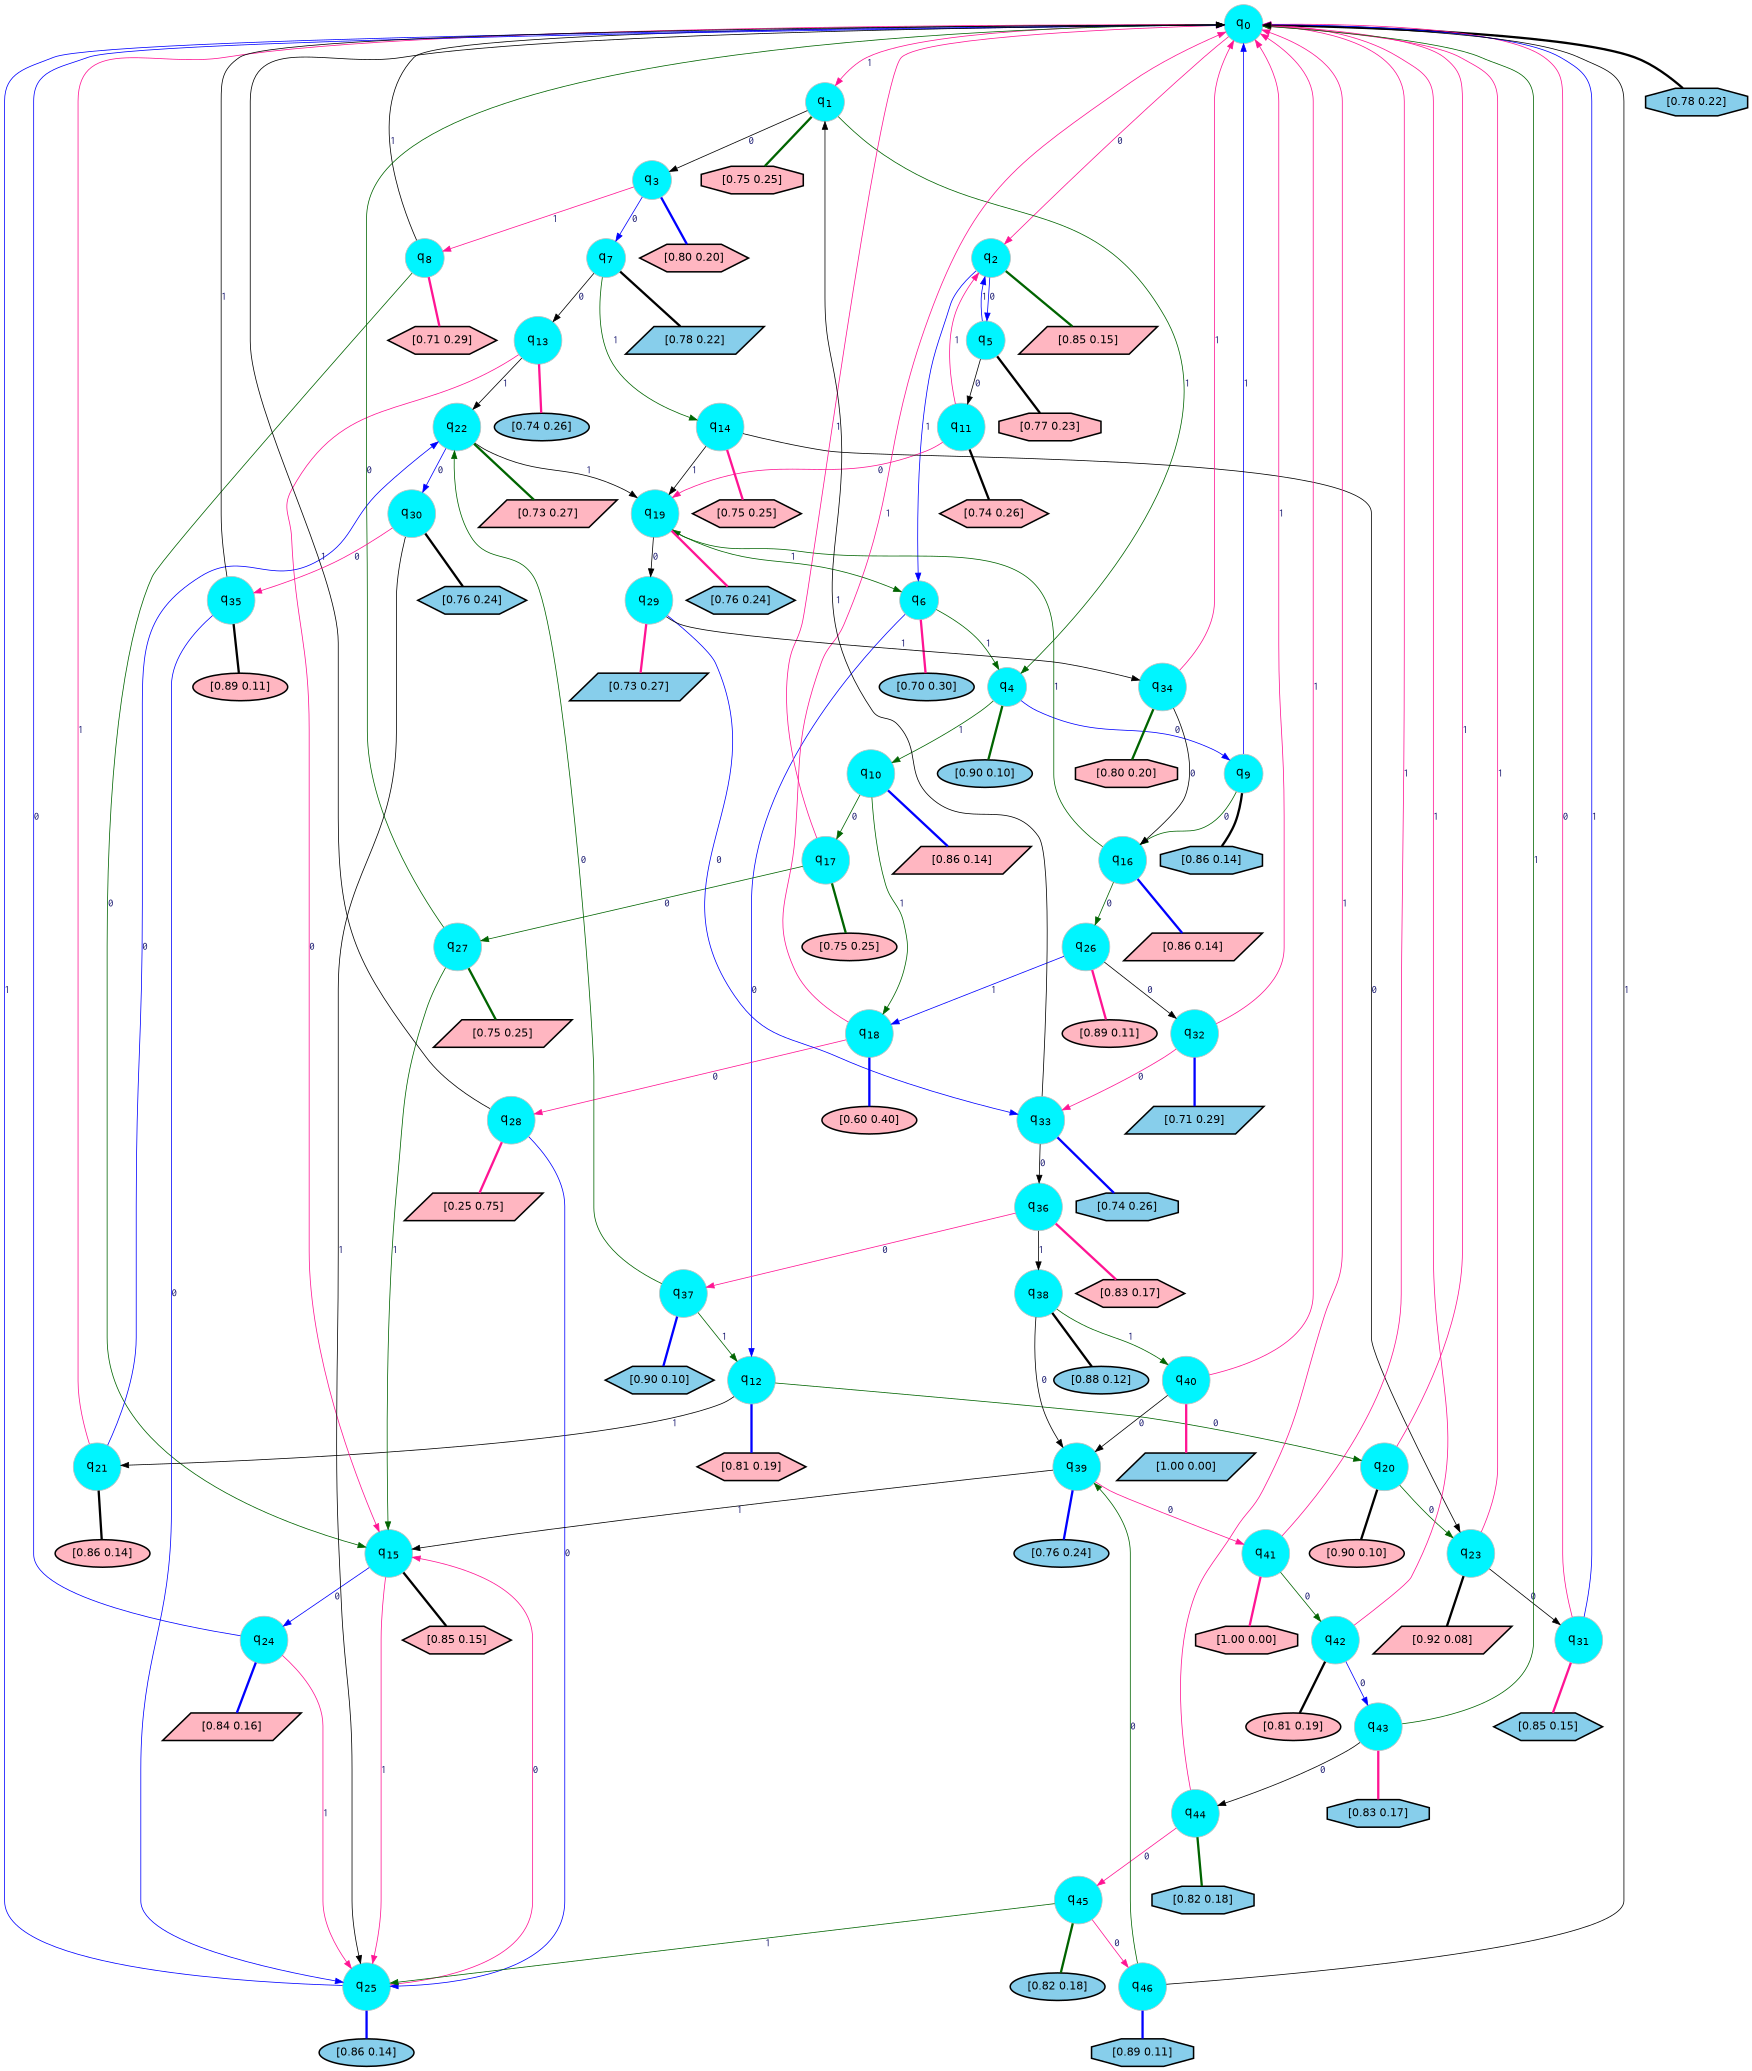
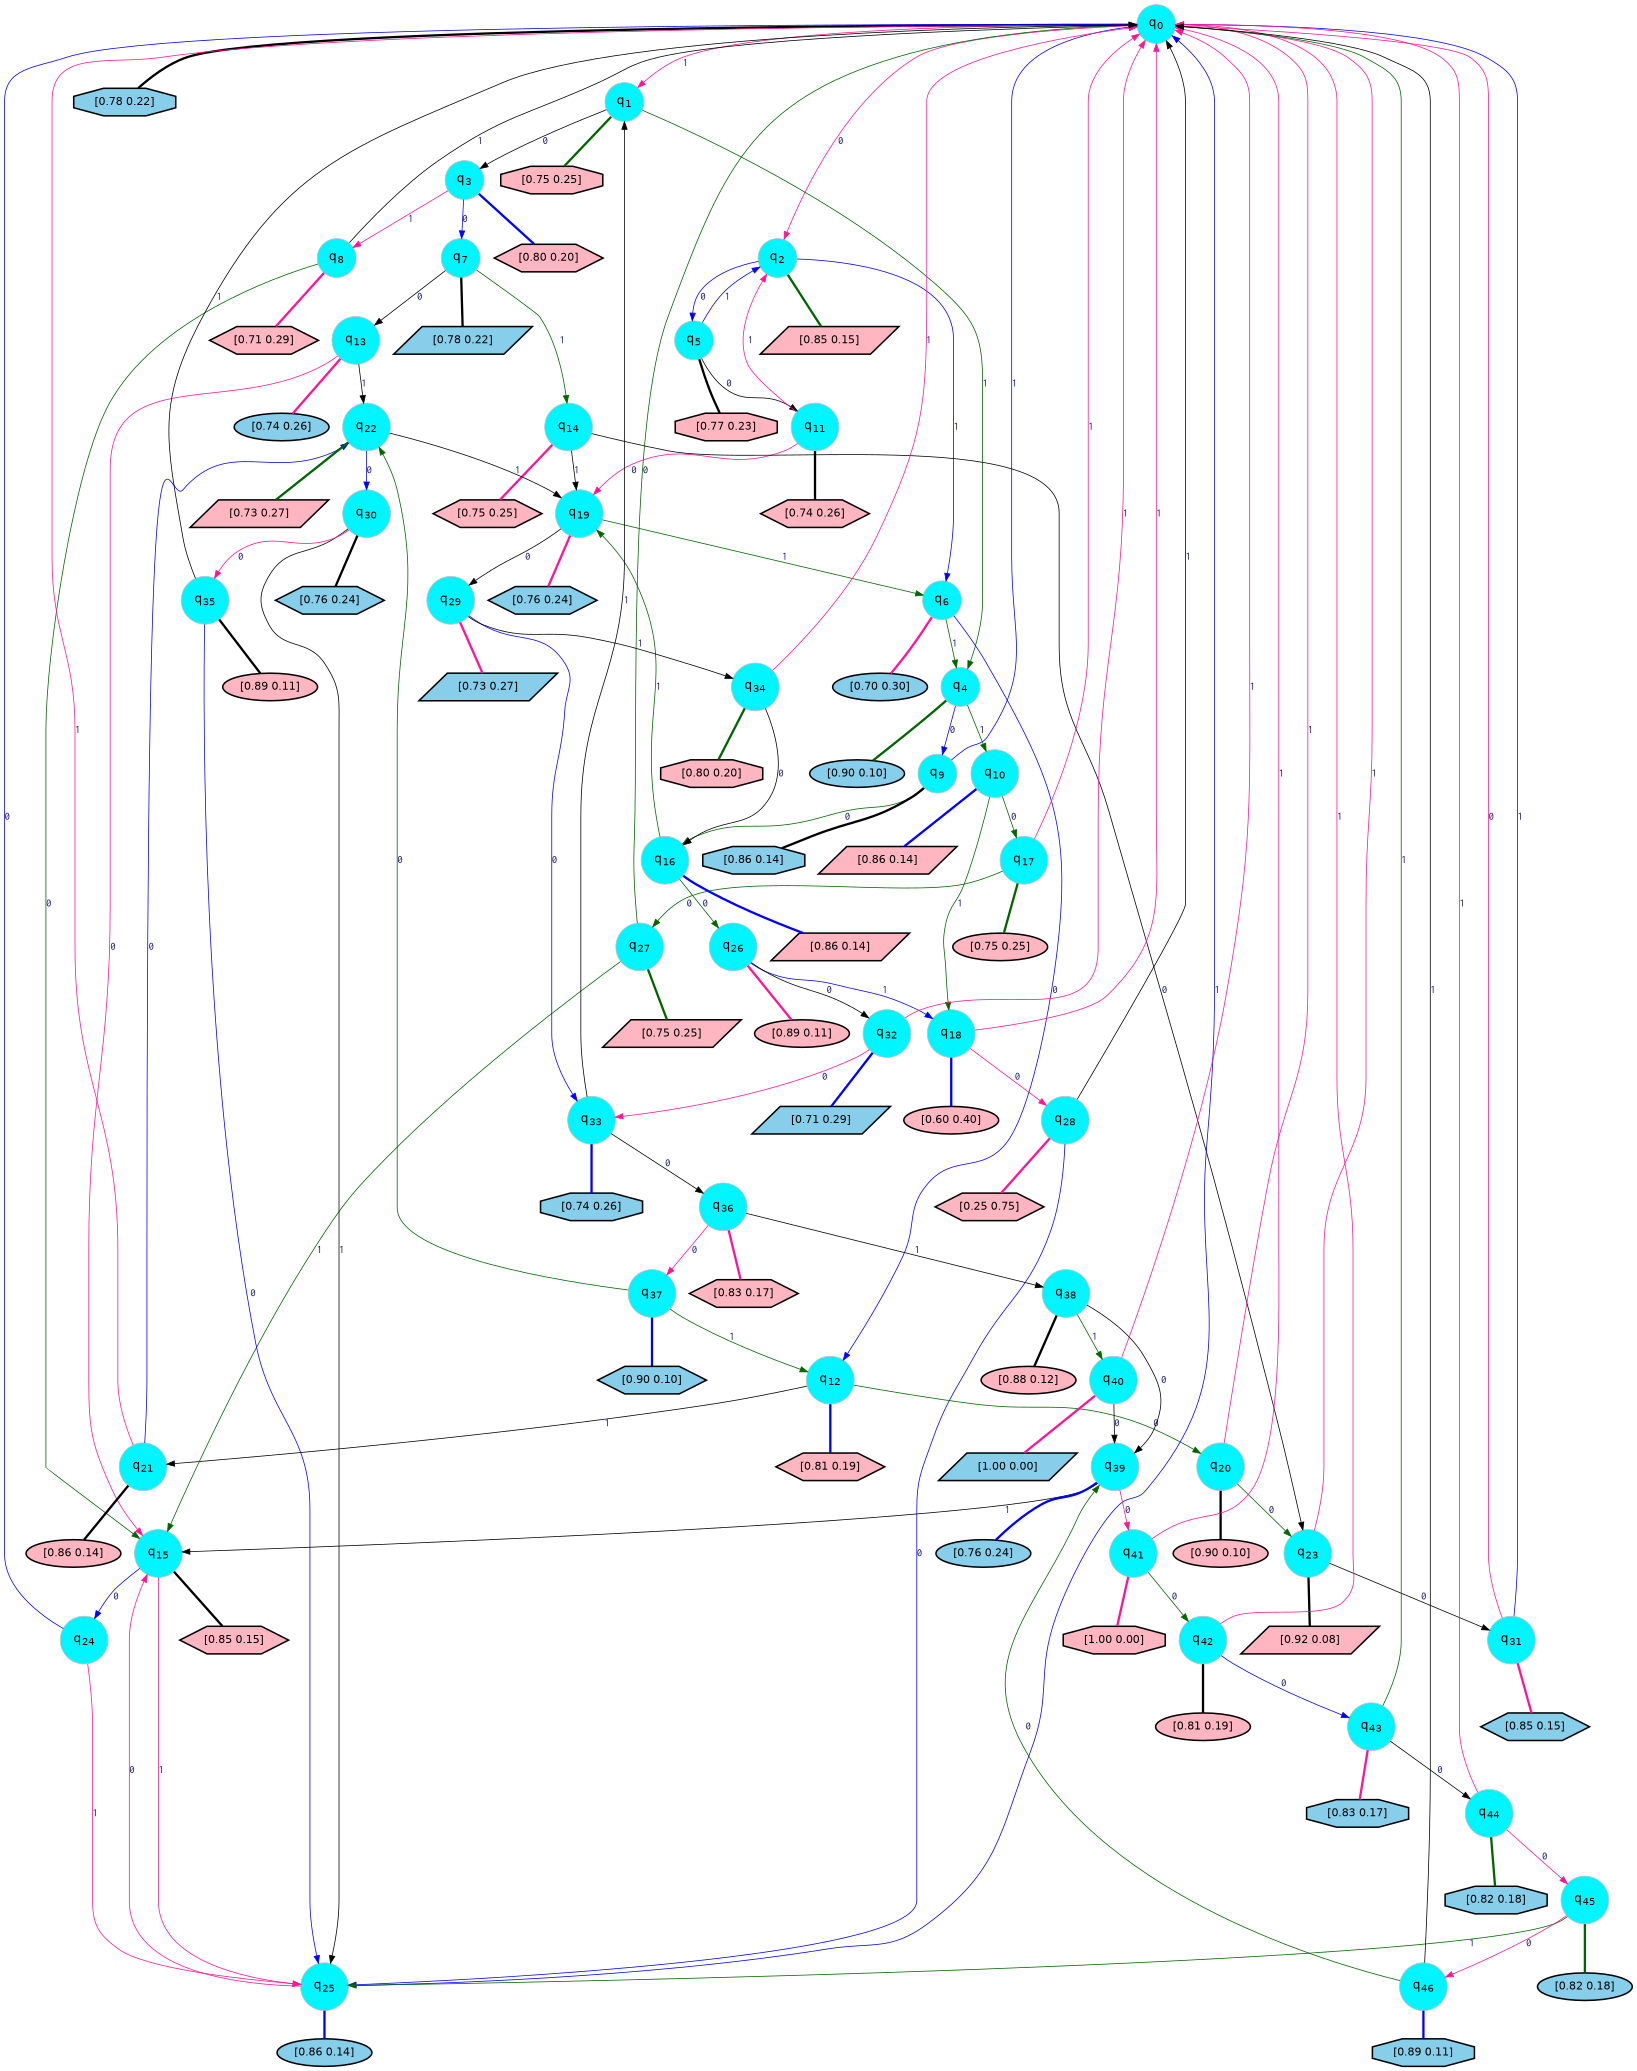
node "[0.25 0.75]": shape parallelogram -> hexagon
node "[0.88 0.12]": fillcolor skyblue -> lightpink
node "[0.84 0.16]": removed
